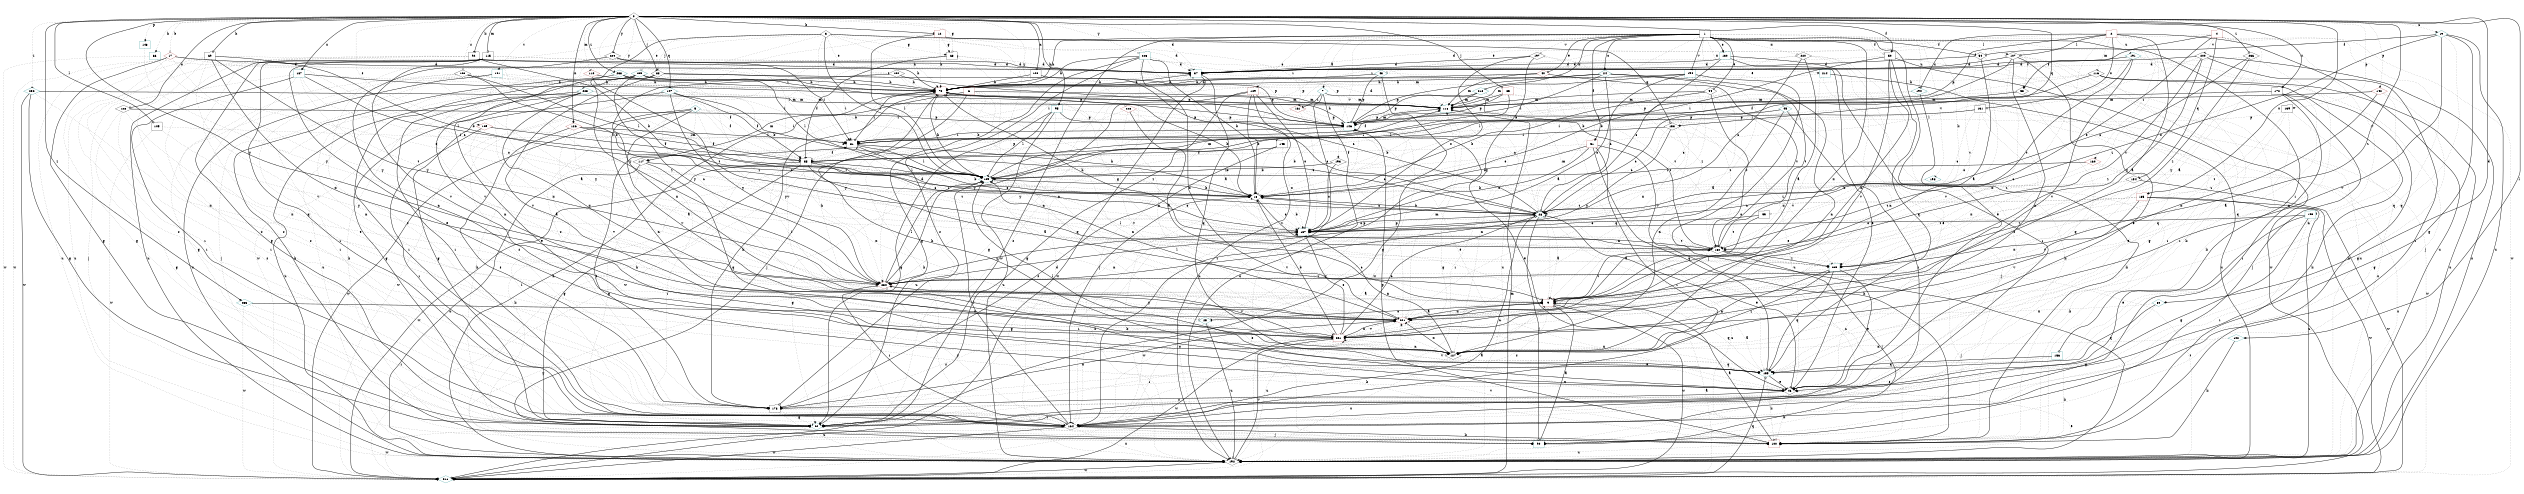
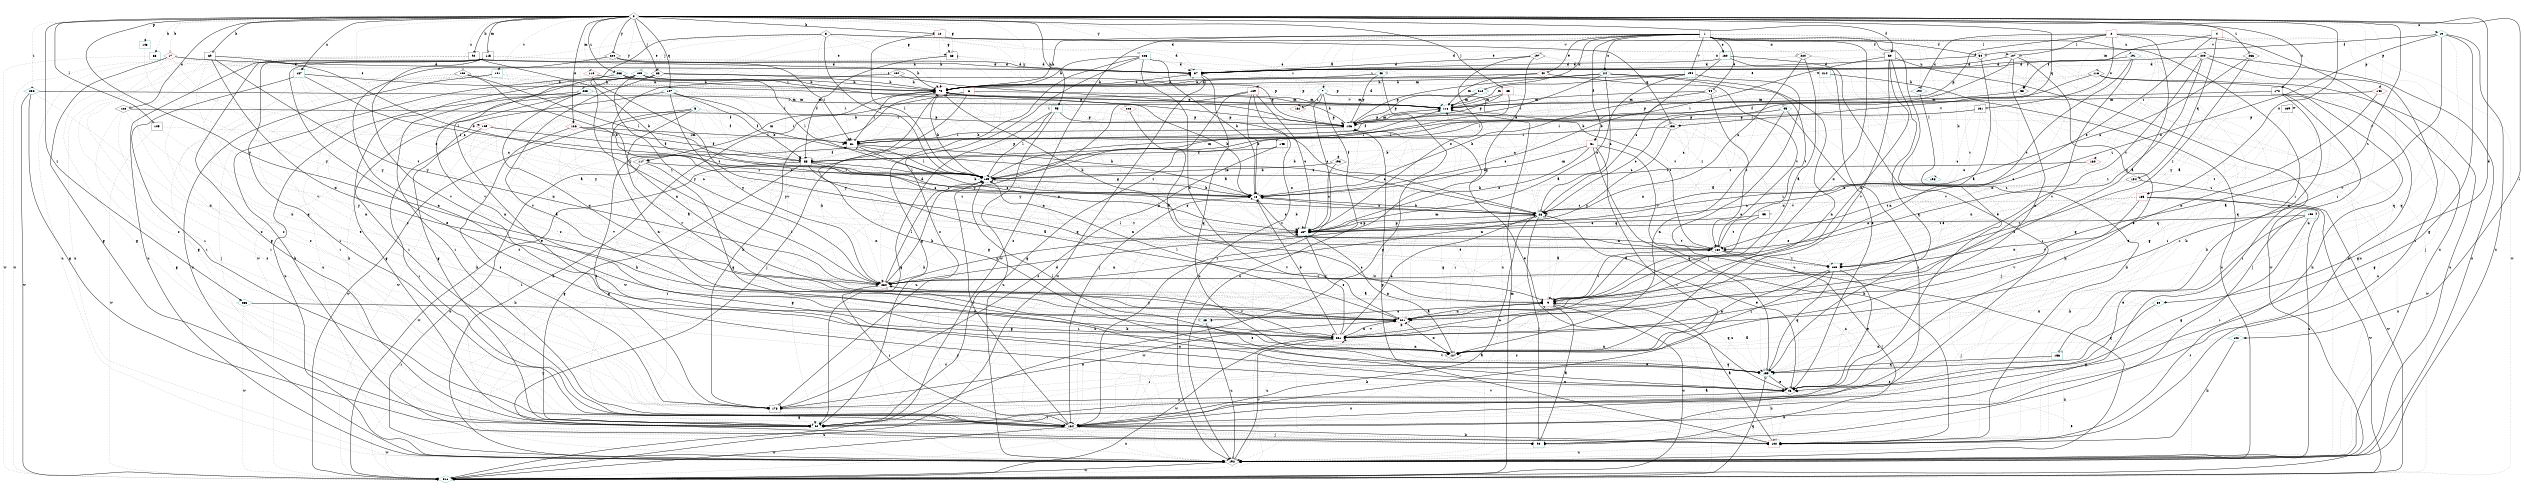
node "123": removed
edge "2" -> "156": added, label "r"
edge "187" -> "90": removed, label "j"
